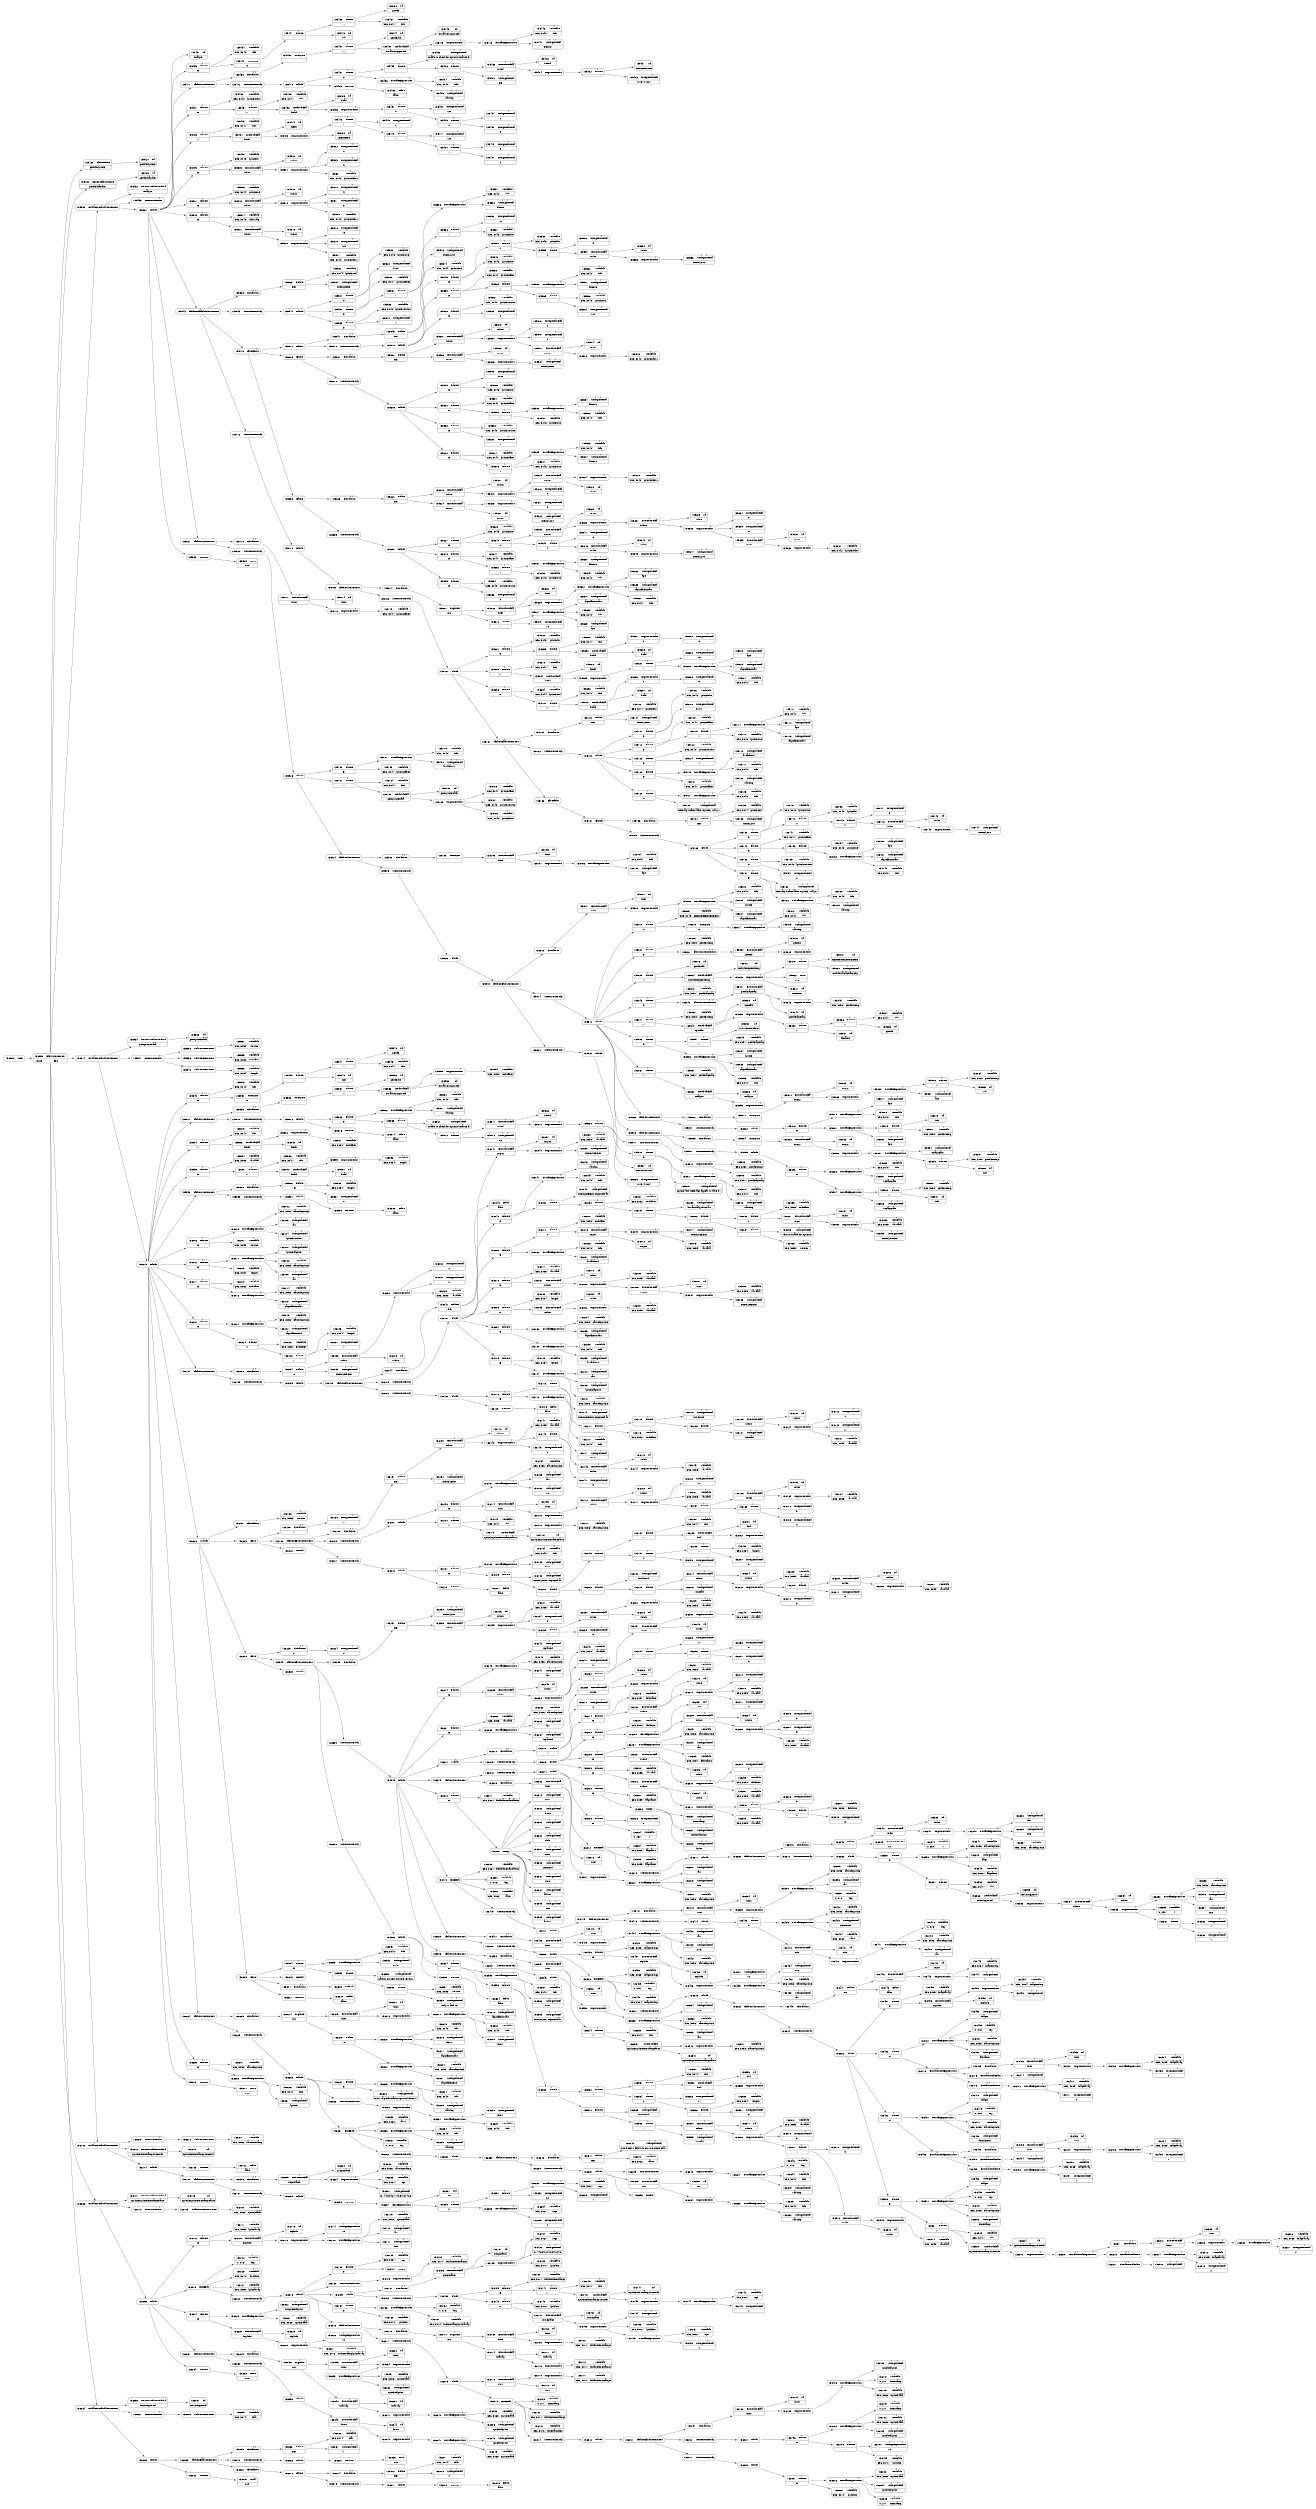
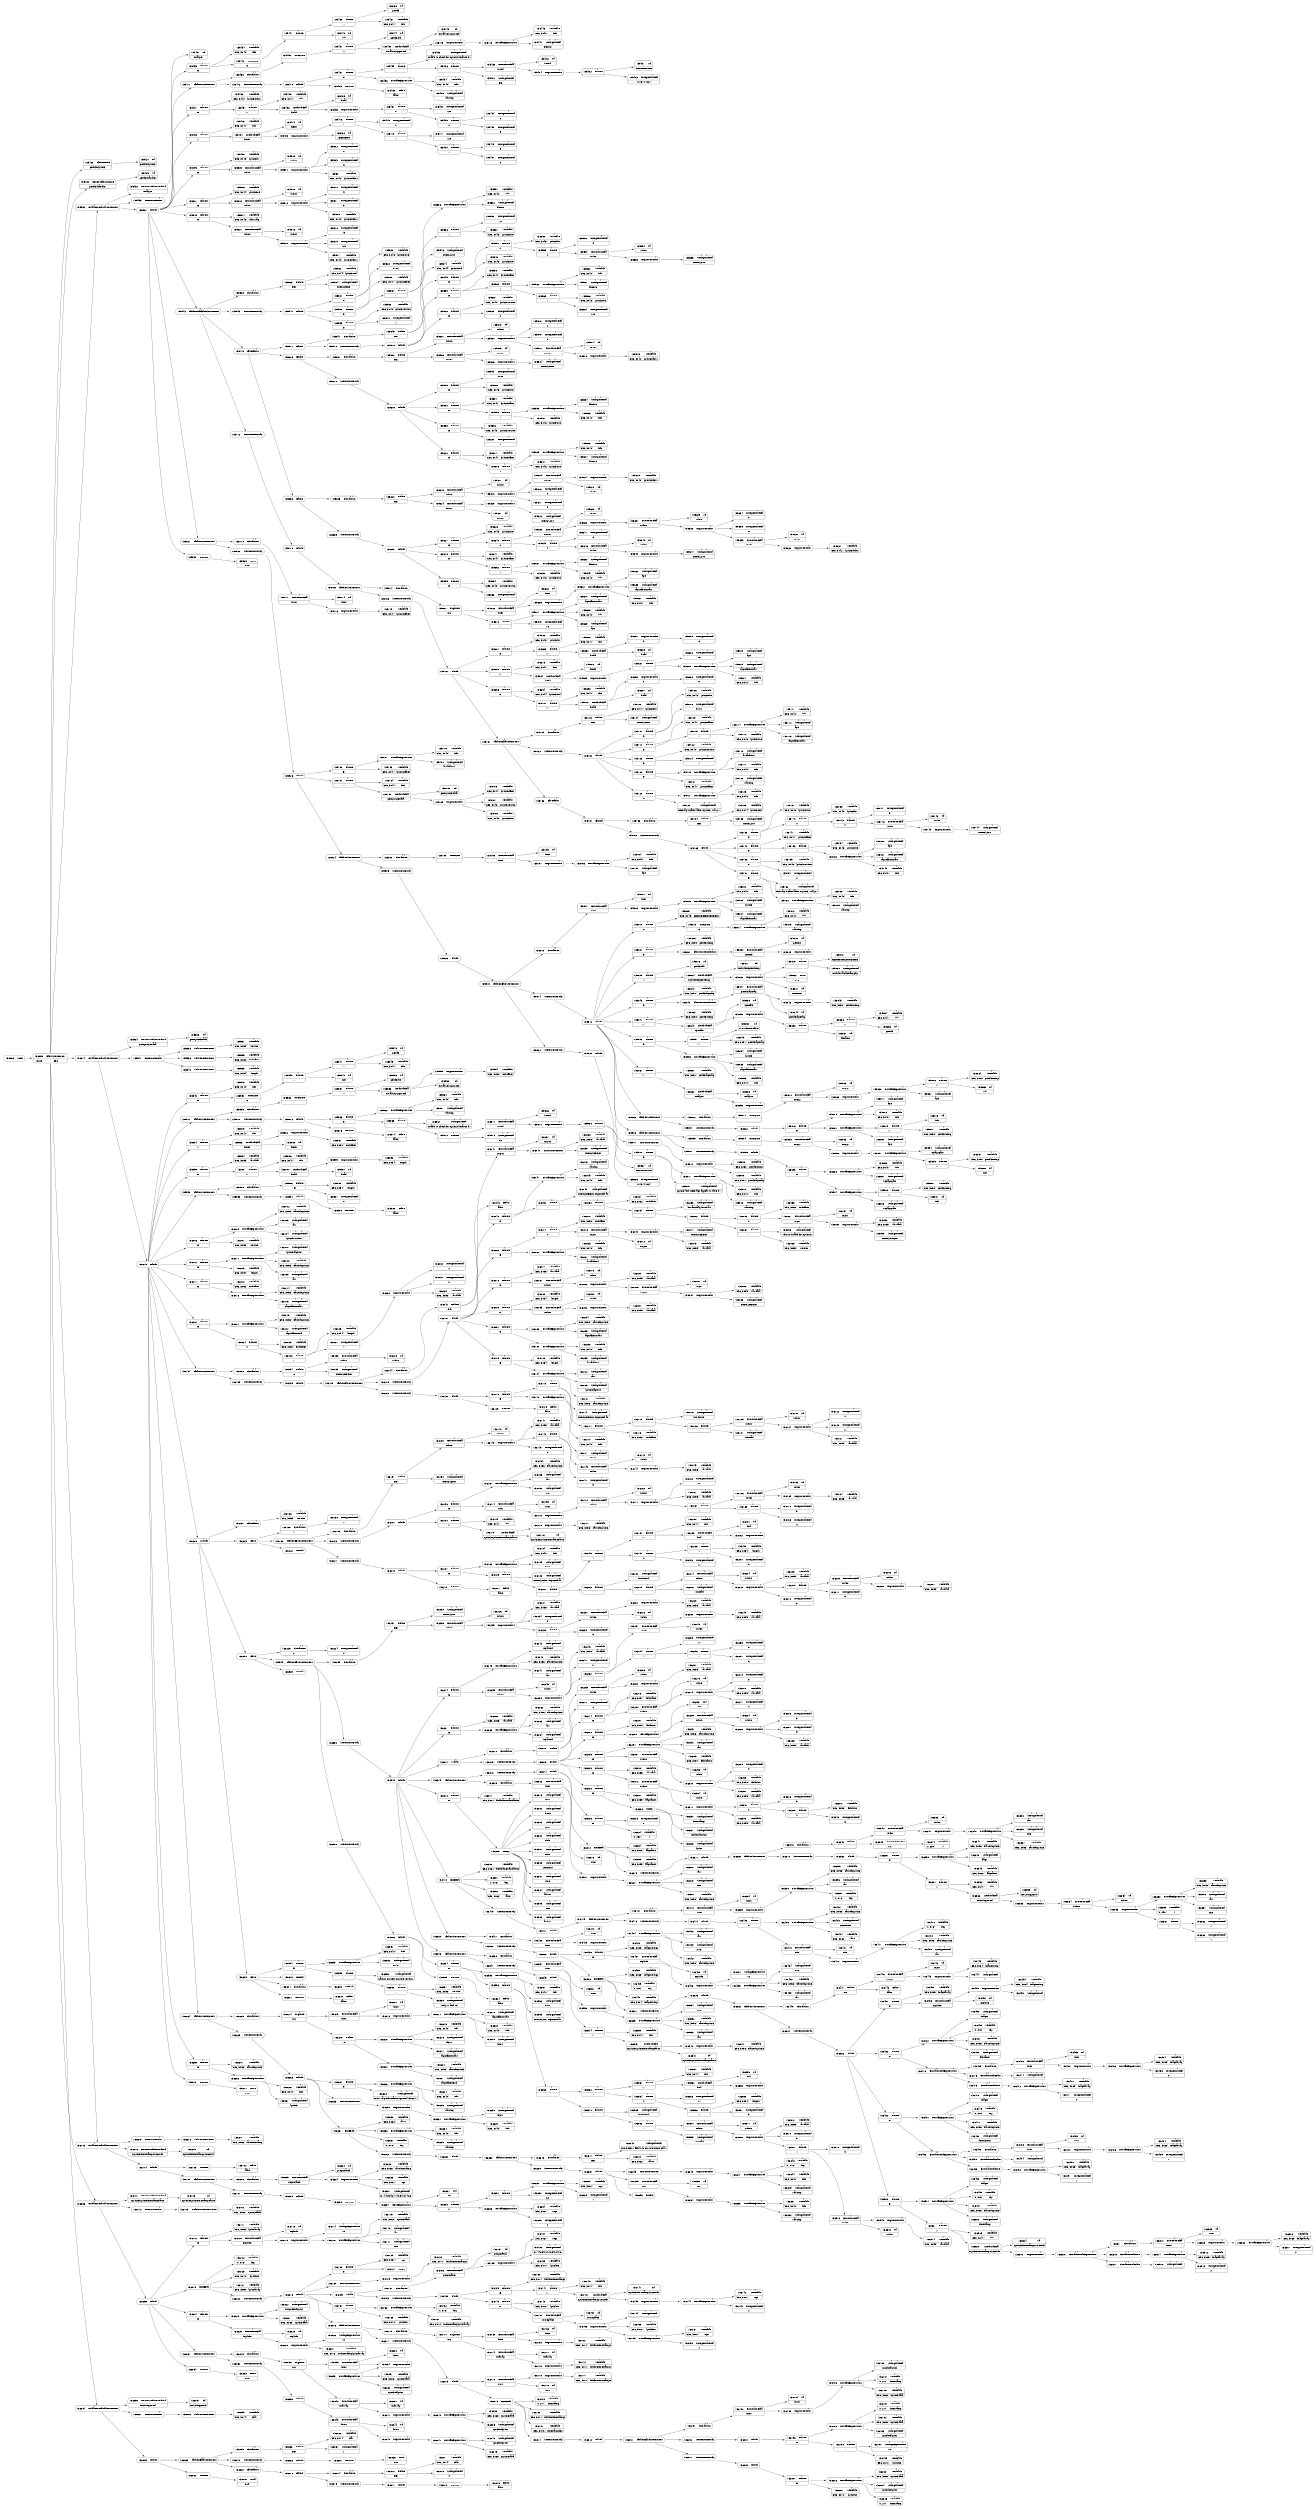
node "136040": text "ArgumentList" -> "UnsetStatement"
edge "135992" -> "135988": reversed
edge "136033" -> "136032": now "136027" -> "136032"
edge "136374" -> "136328": now "136313" -> "136328"
edge "136518" -> "136517": added
